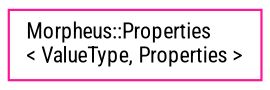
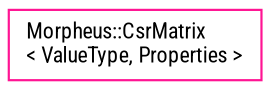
node "Morpheus::Properties < ValueType, Properties >": label "Morpheus::Properties < ValueType, Properties >" -> "Morpheus::CsrMatrix < ValueType, Properties >"
